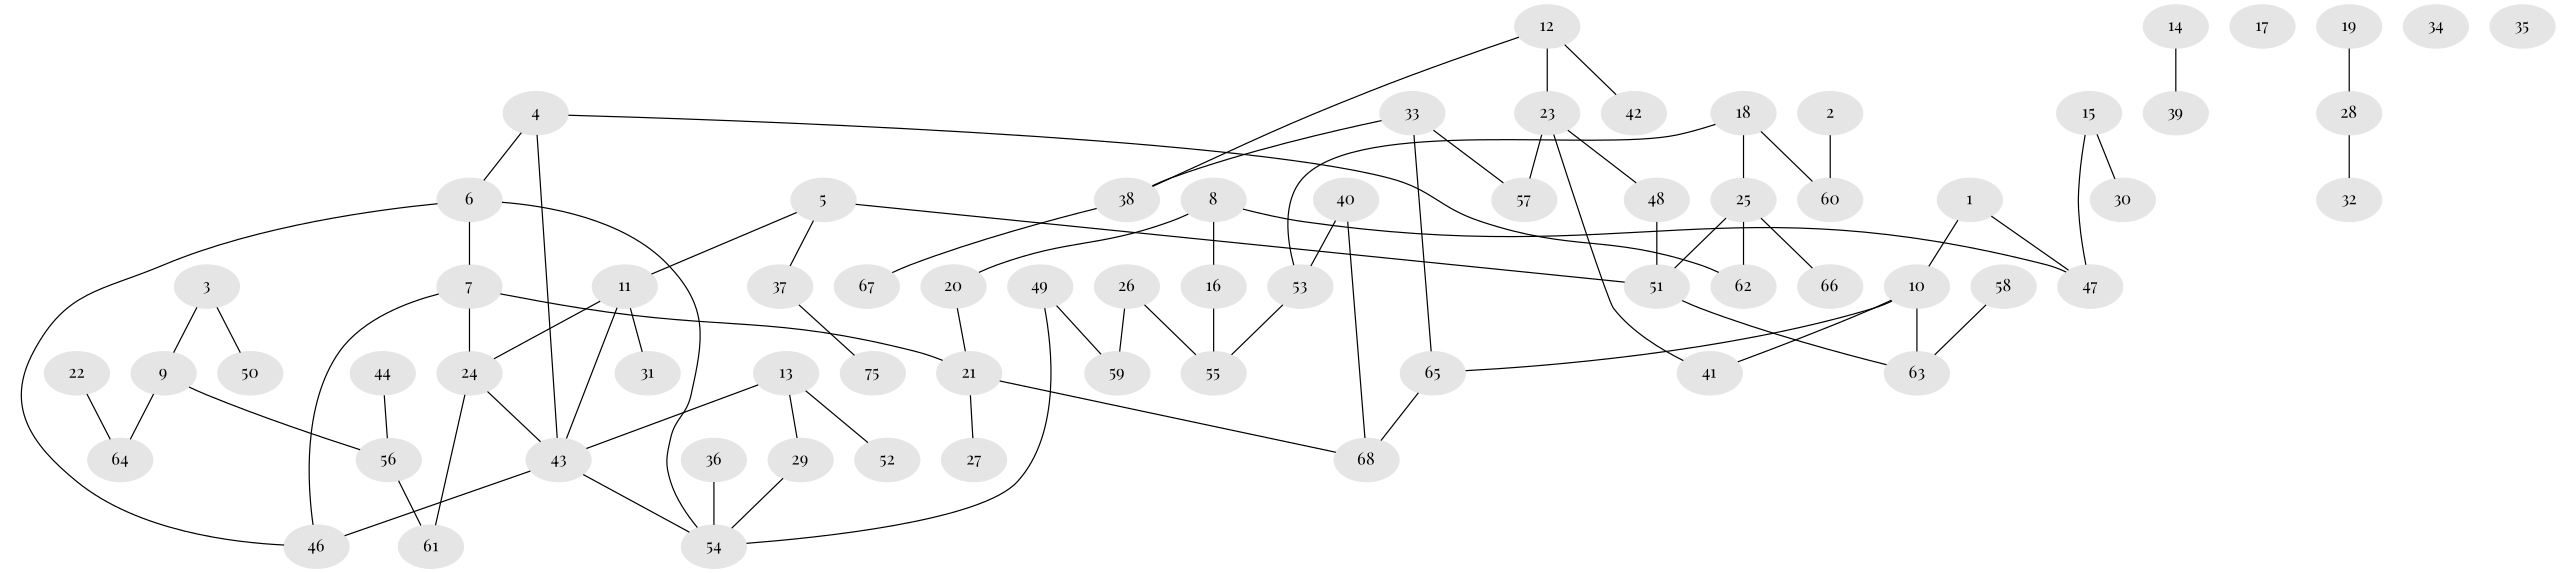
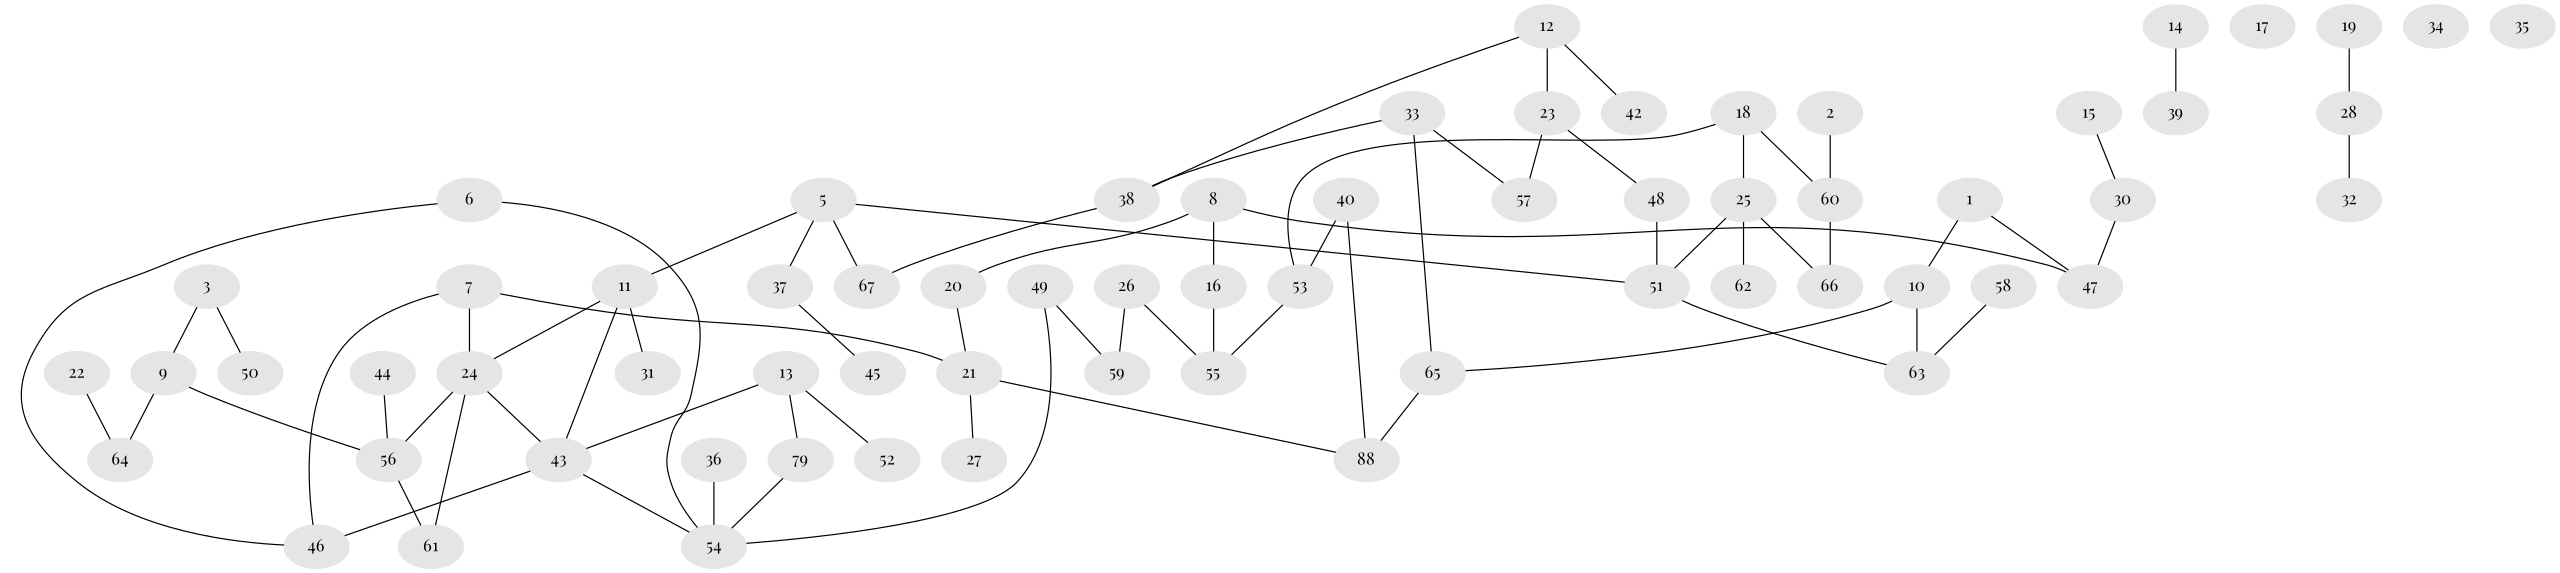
node "4": removed
edge "15" -- "47": now "30" -- "47"
edge "6" -- "7": removed
edge "5" -- "67": added
edge "60" -- "66": added
node "75": label "75" -> "45"
node "41": removed
edge "24" -- "56": added
node "29": label "29" -> "79"
node "68": label "68" -> "88"
